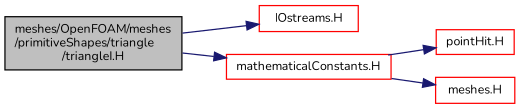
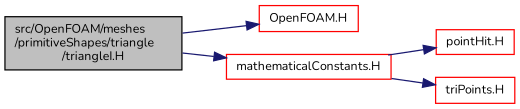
node "IOstreams.H": label "IOstreams.H" -> "OpenFOAM.H"
node "meshes/OpenFOAM/meshes /primitiveShapes/triangle /triangleI.H": label "meshes/OpenFOAM/meshes /primitiveShapes/triangle /triangleI.H" -> "src/OpenFOAM/meshes /primitiveShapes/triangle /triangleI.H"
node "meshes.H": label "meshes.H" -> "triPoints.H"
